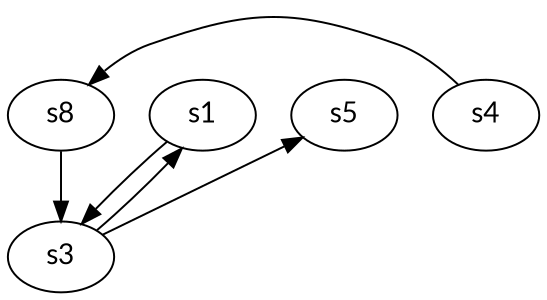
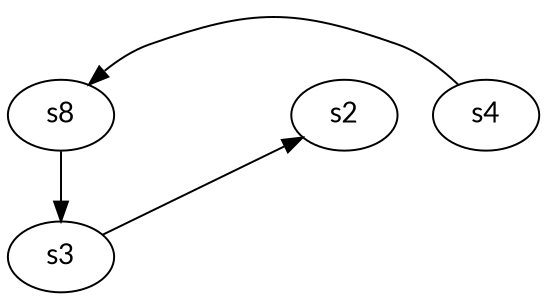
node "s1": removed
node "s5": label "s5" -> "s2"
